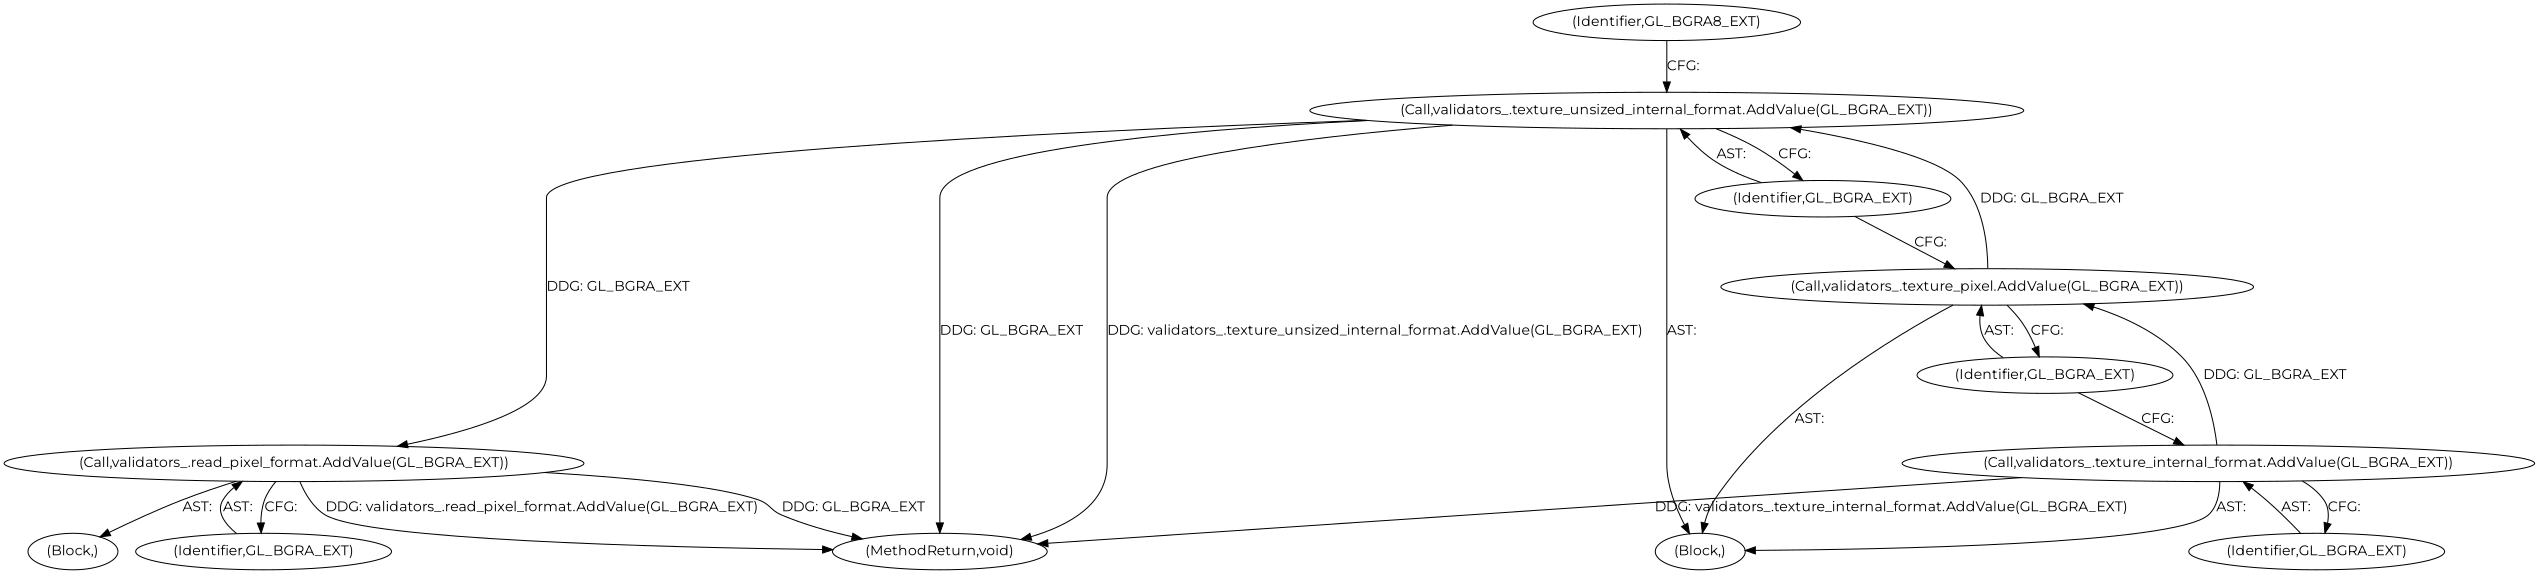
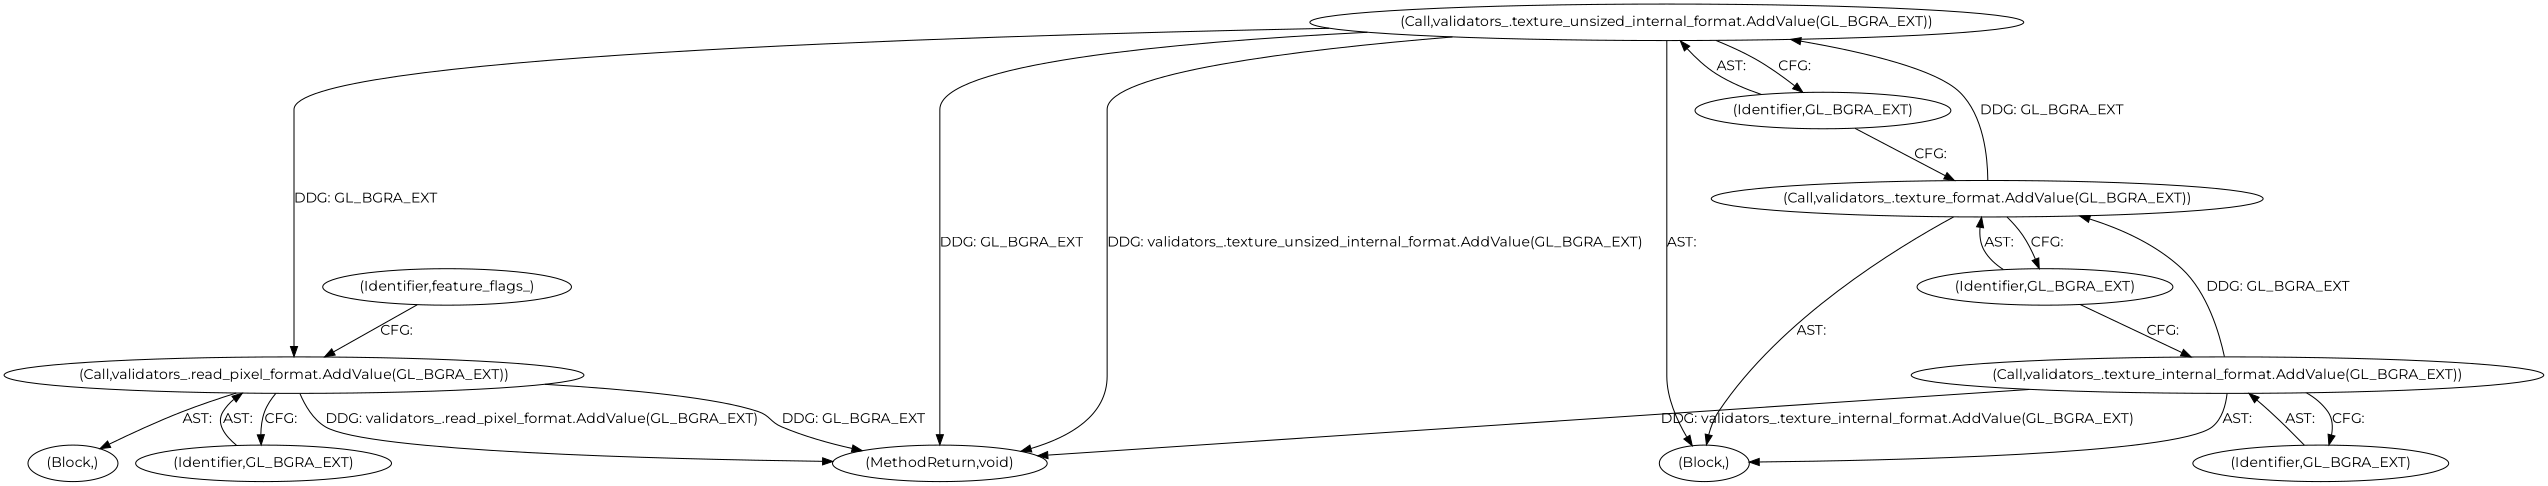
node "(Identifier,GL_BGRA8_EXT)": removed
node "(Identifier,feature_flags_)": added
node "(Call,validators_.texture_pixel.AddValue(GL_BGRA_EXT))": label "(Call,validators_.texture_pixel.AddValue(GL_BGRA_EXT))" -> "(Call,validators_.texture_format.AddValue(GL_BGRA_EXT))"
